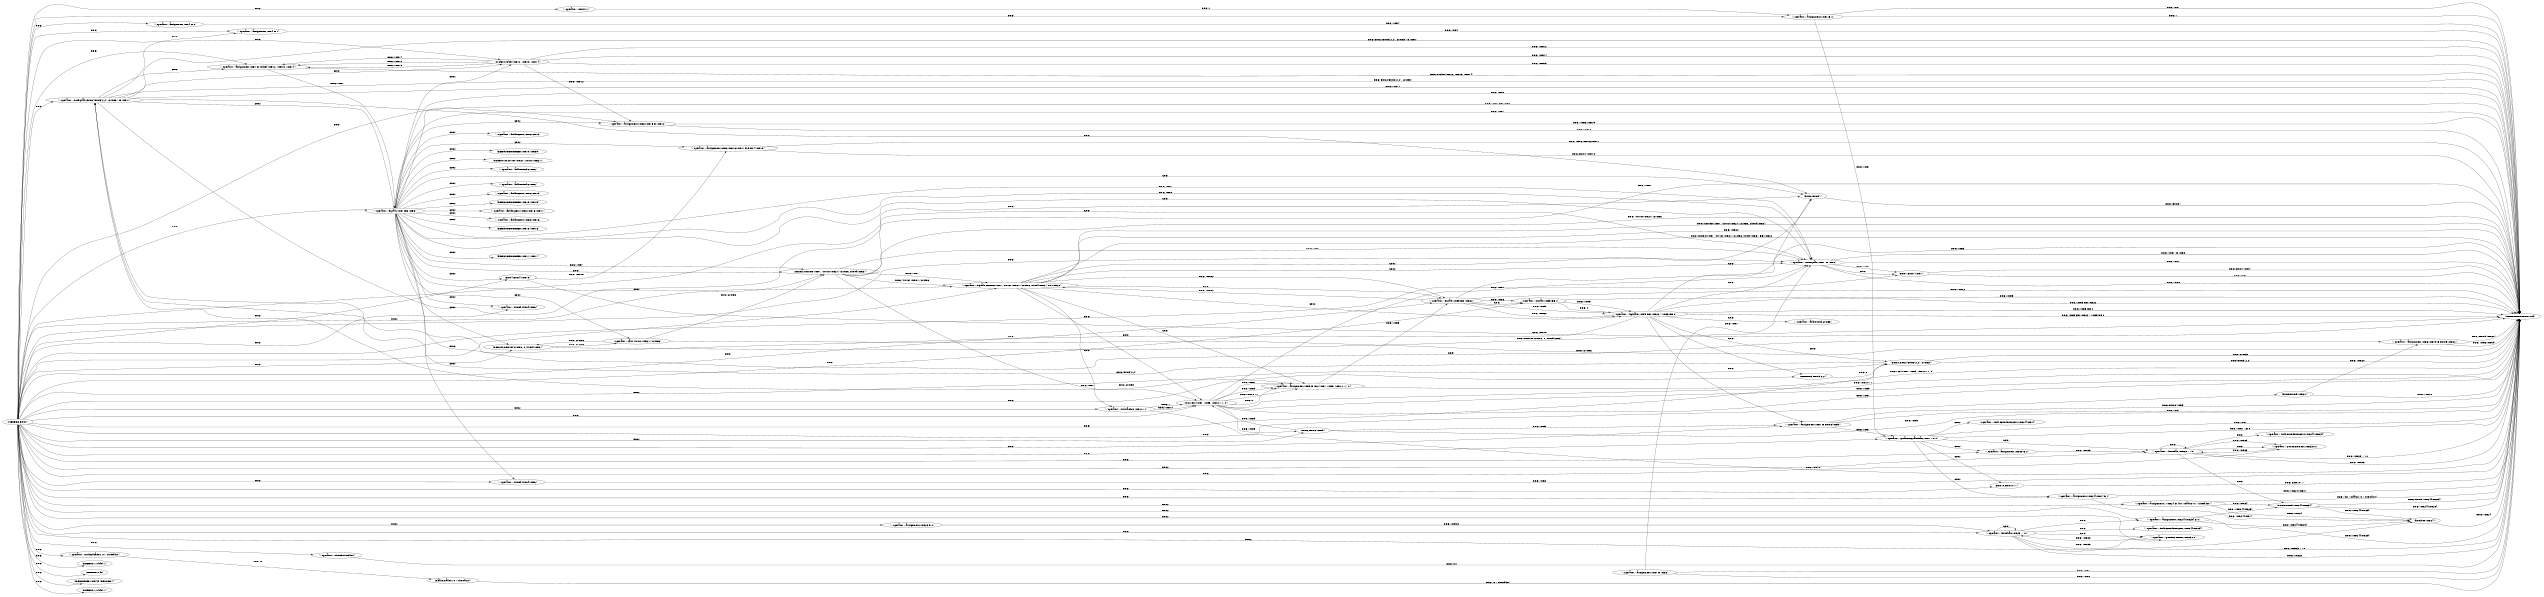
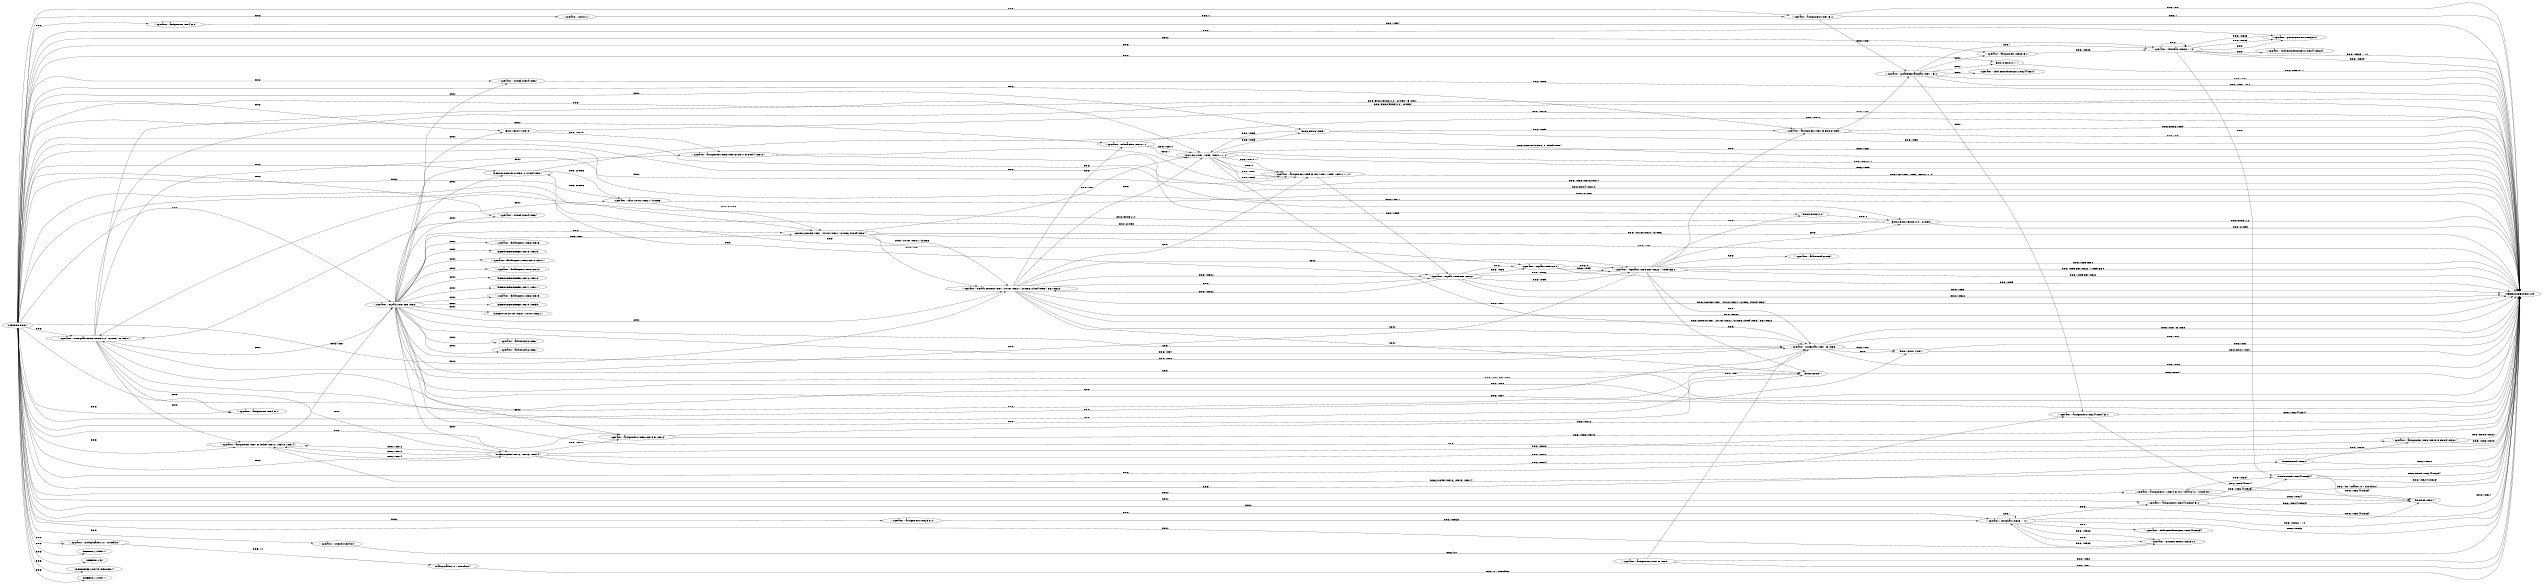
edge "(<operator>.assignment,VAR4 = 1)" -> "(METHOD_RETURN,void)": removed, label "DDG: VAR4"
edge "(connect,connect(VAR7, (struct VAR21*)&VAR6, sizeof(VAR6)))" -> "(<operator>.notEquals,VAR7 != VAR8)": removed, label "DDG: VAR7"
node "(RETURN3,FUN3(2,2))": label "(RETURN3,FUN3(2,2))" -> "(FUN3,FUN3(2,2))"
edge "(METHOD,FUN1)" -> "(<operator>.greaterEqualsThan,VAR1 >= 0)": removed, label "DDG:"
edge "(<operator>.multiplication,10 * sizeof(int))" -> "(malloc,malloc(10 * sizeof(int)))": label "VAR: 10" -> "DDG: 10"
